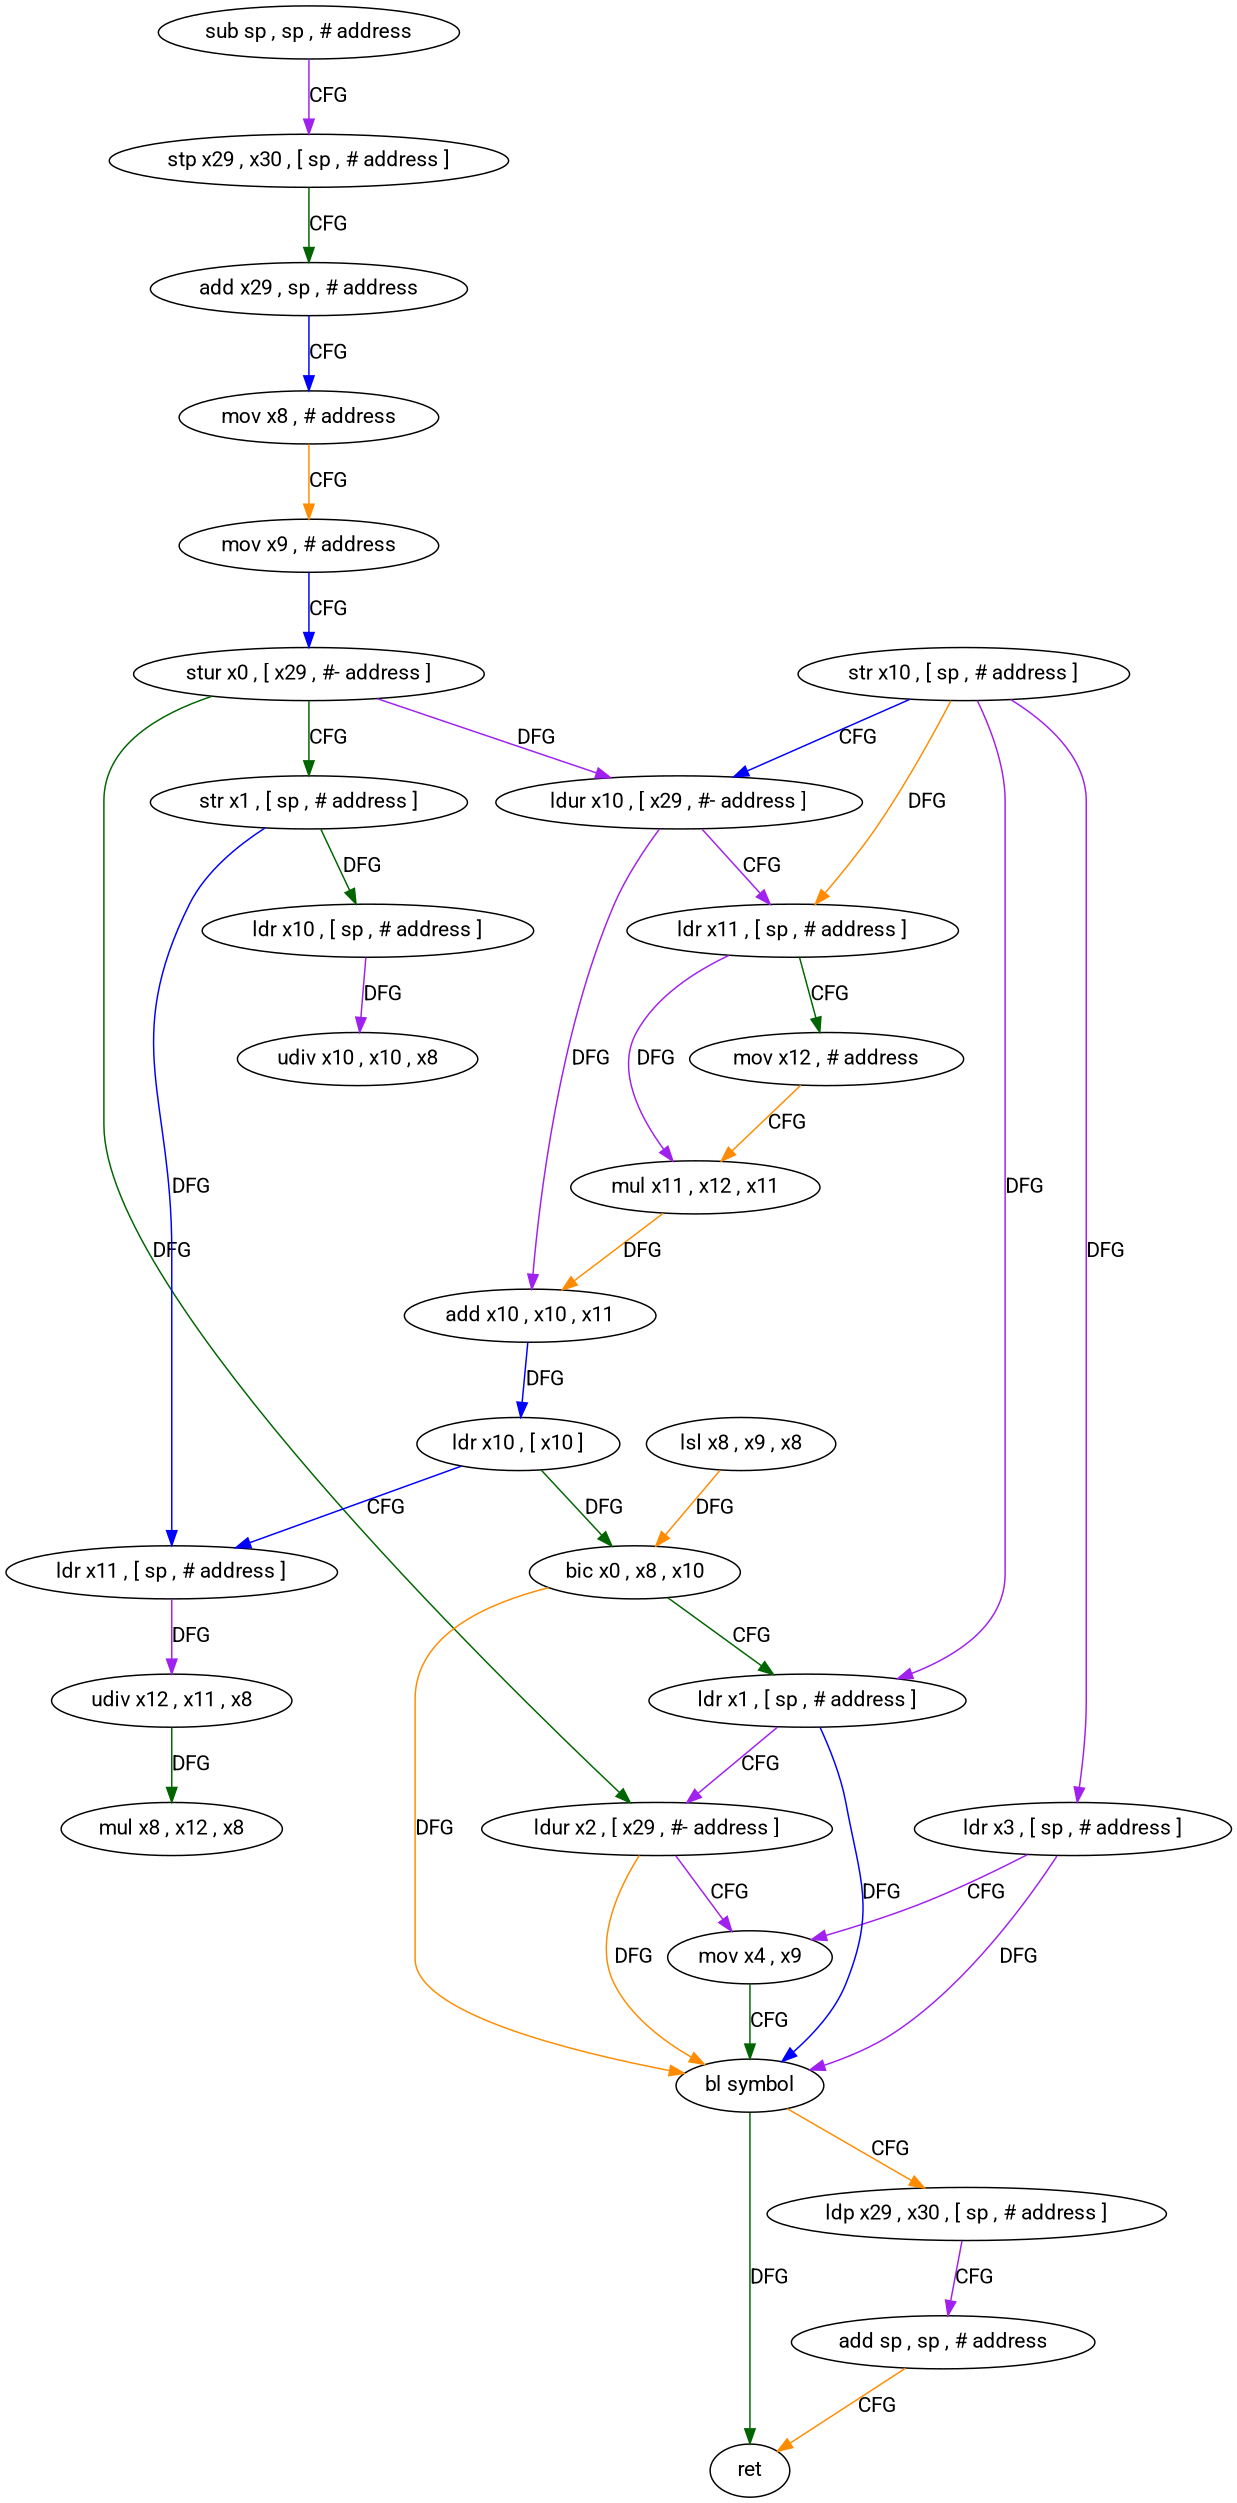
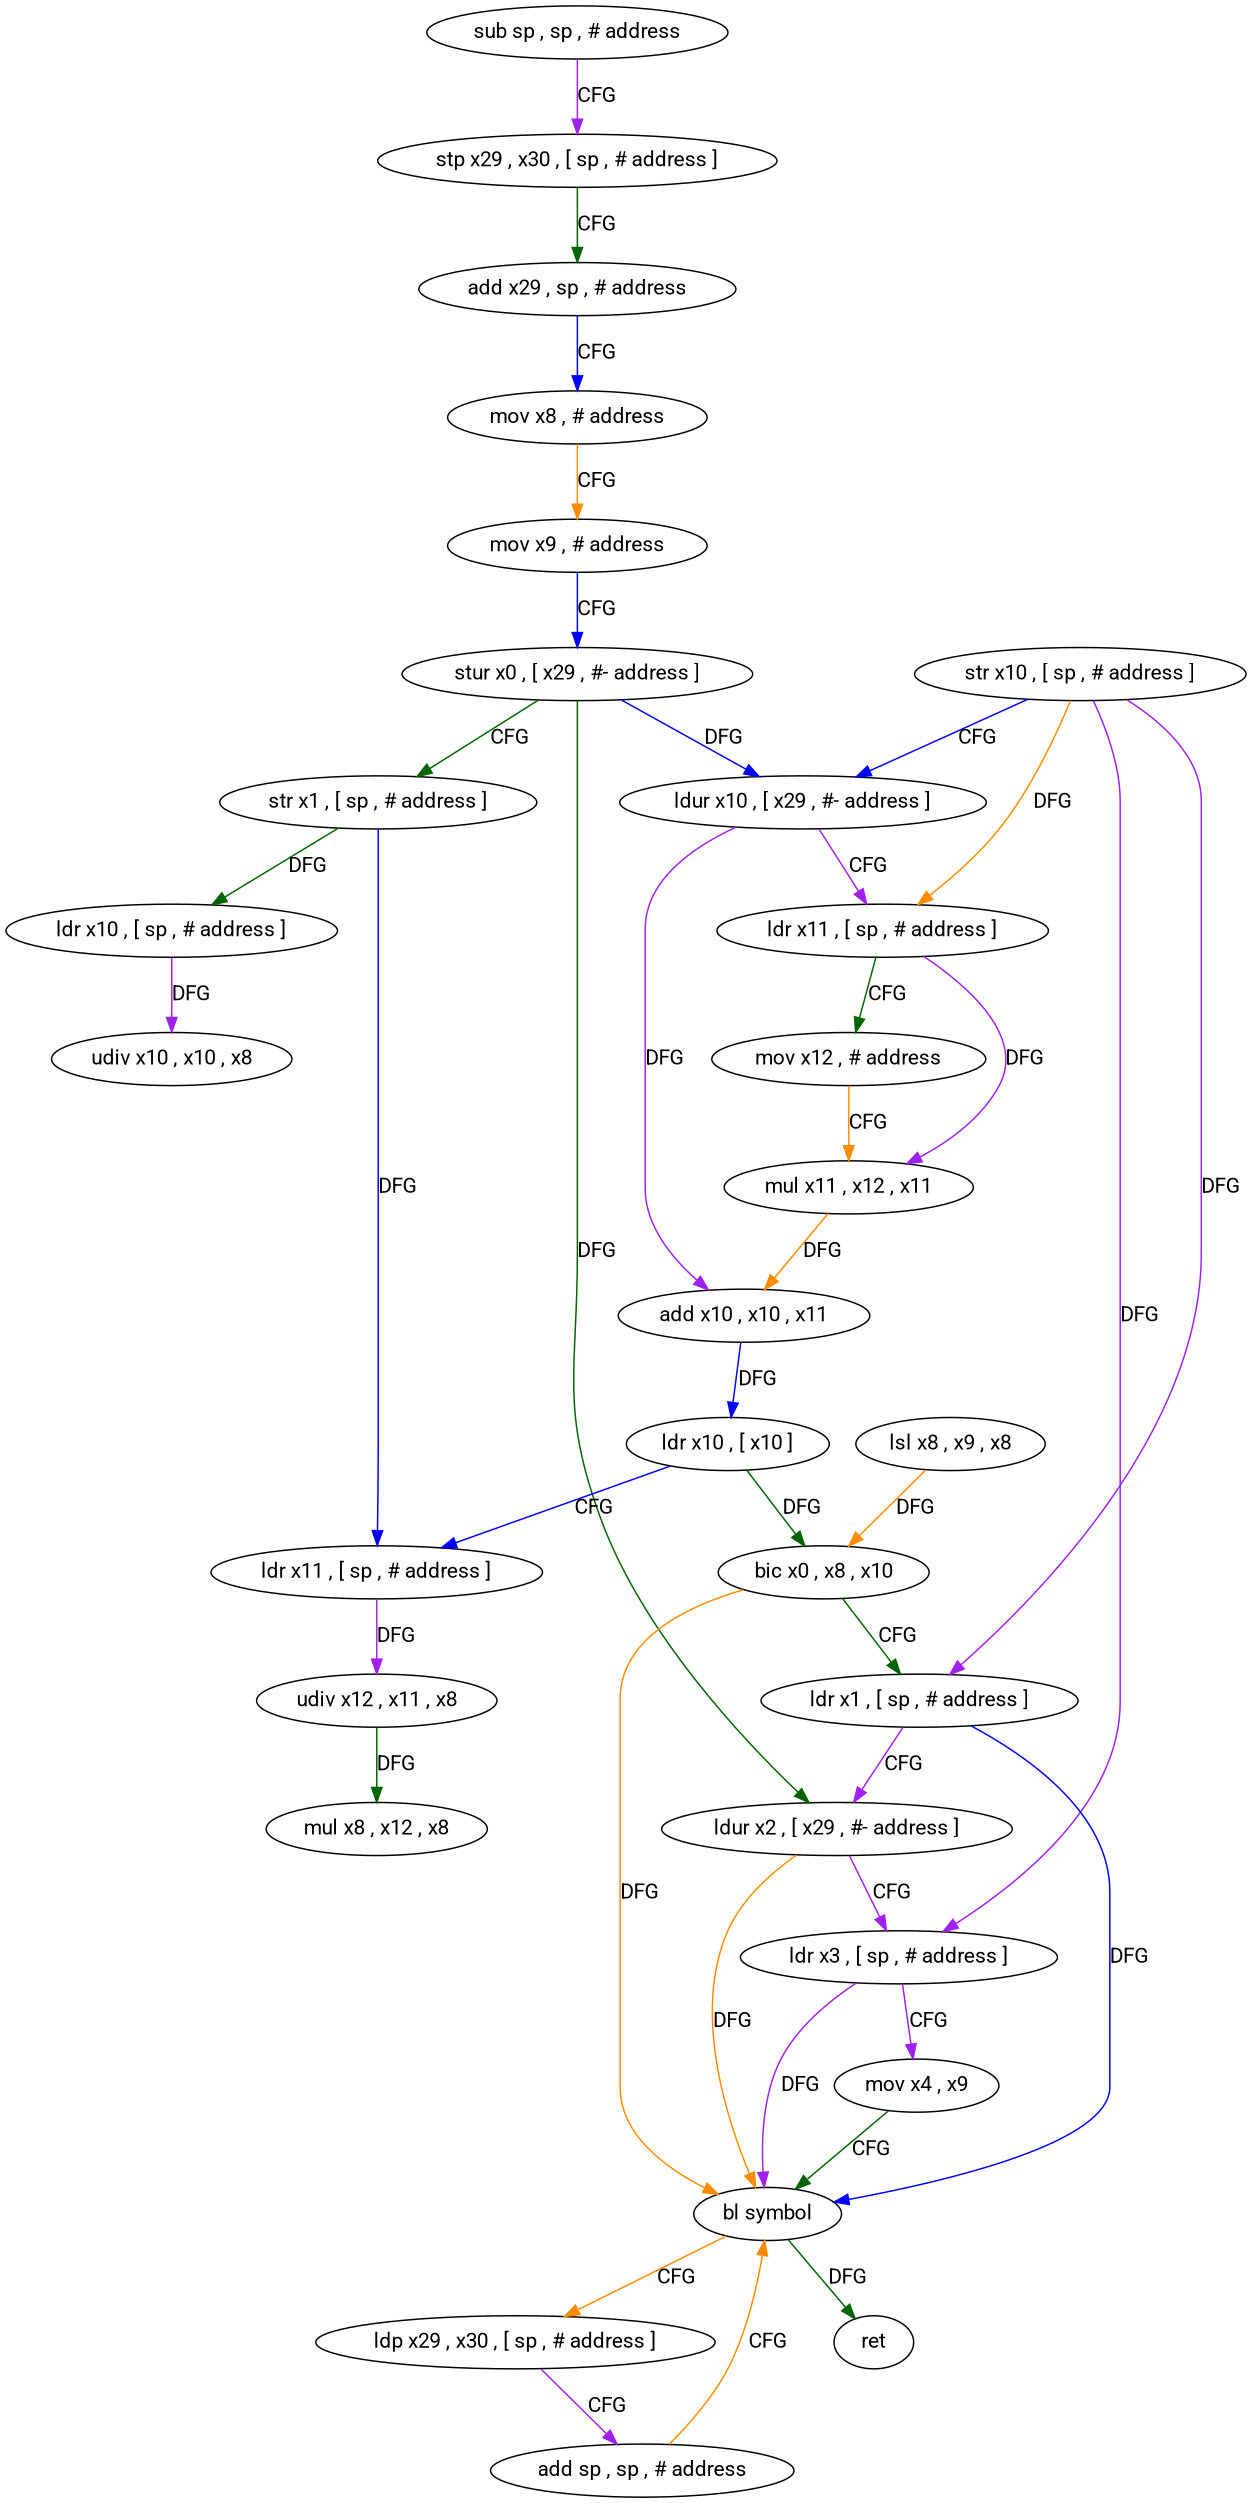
edge "stur x0 , [ x29 , #- address ]" -> "ldur x10 , [ x29 , #- address ]": color purple -> blue
edge "ldur x2 , [ x29 , #- address ]" -> "mov x4 , x9": now "ldur x2 , [ x29 , #- address ]" -> "ldr x3 , [ sp , # address ]"
edge "add sp , sp , # address" -> "ret": now "add sp , sp , # address" -> "bl symbol"
